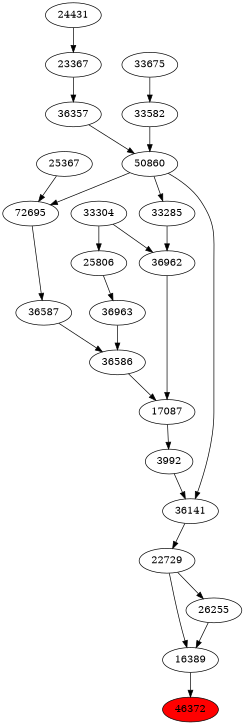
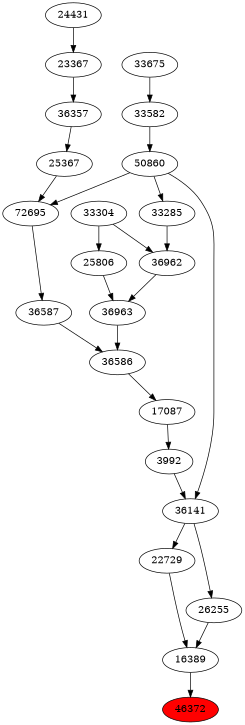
edge "36357" -> "50860": now "36357" -> "25367"
edge "36962" -> "17087": now "36962" -> "36963"
edge "22729" -> "26255": now "36141" -> "26255"
